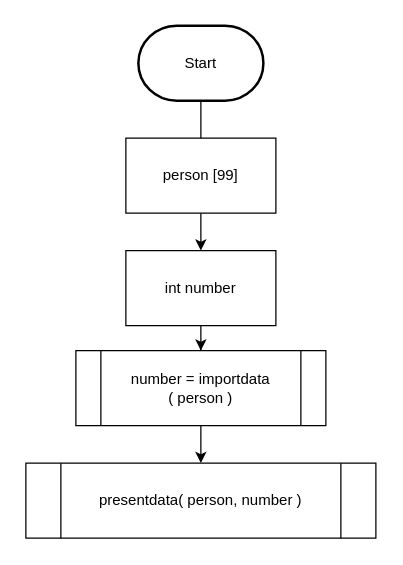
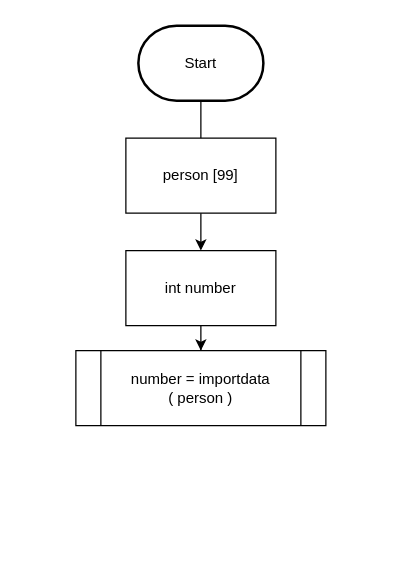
edge "number = importdata ( person )" -> "presentdata( person, number )": removed
node "presentdata( person, number )": removed
